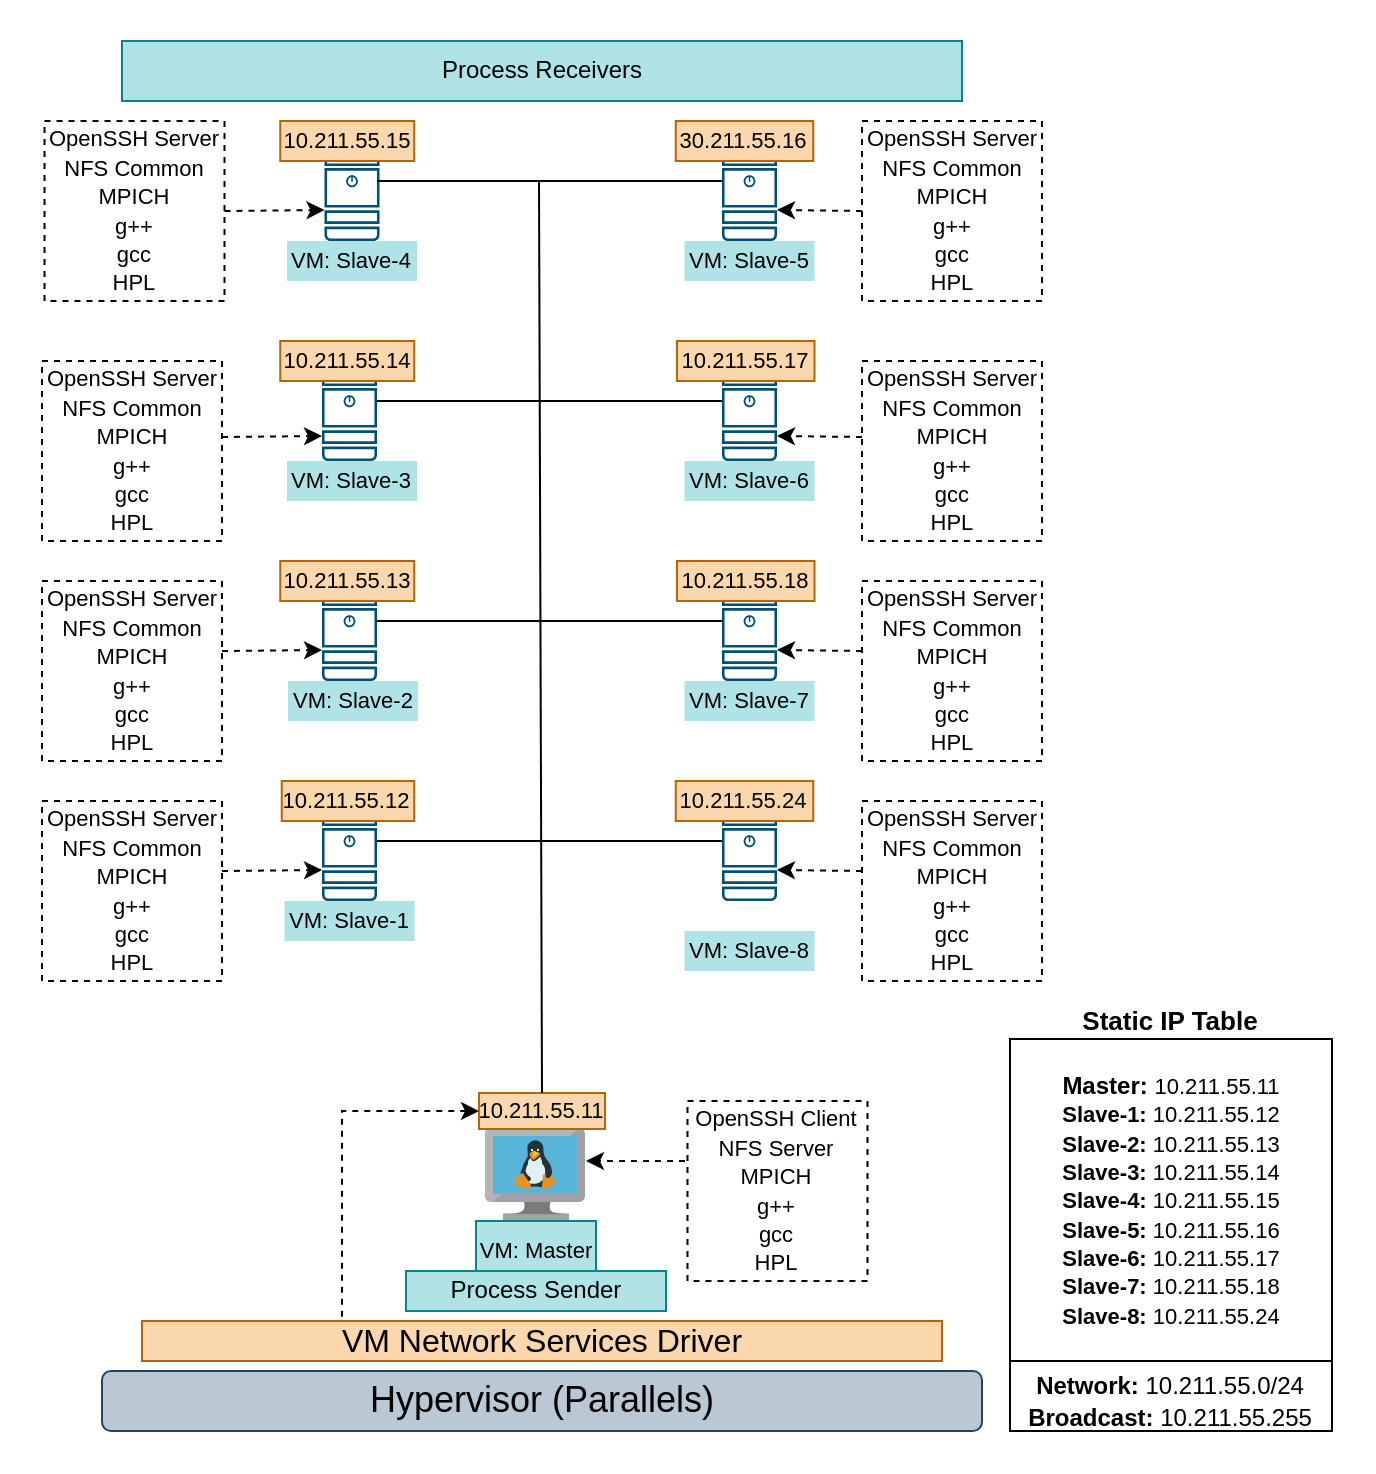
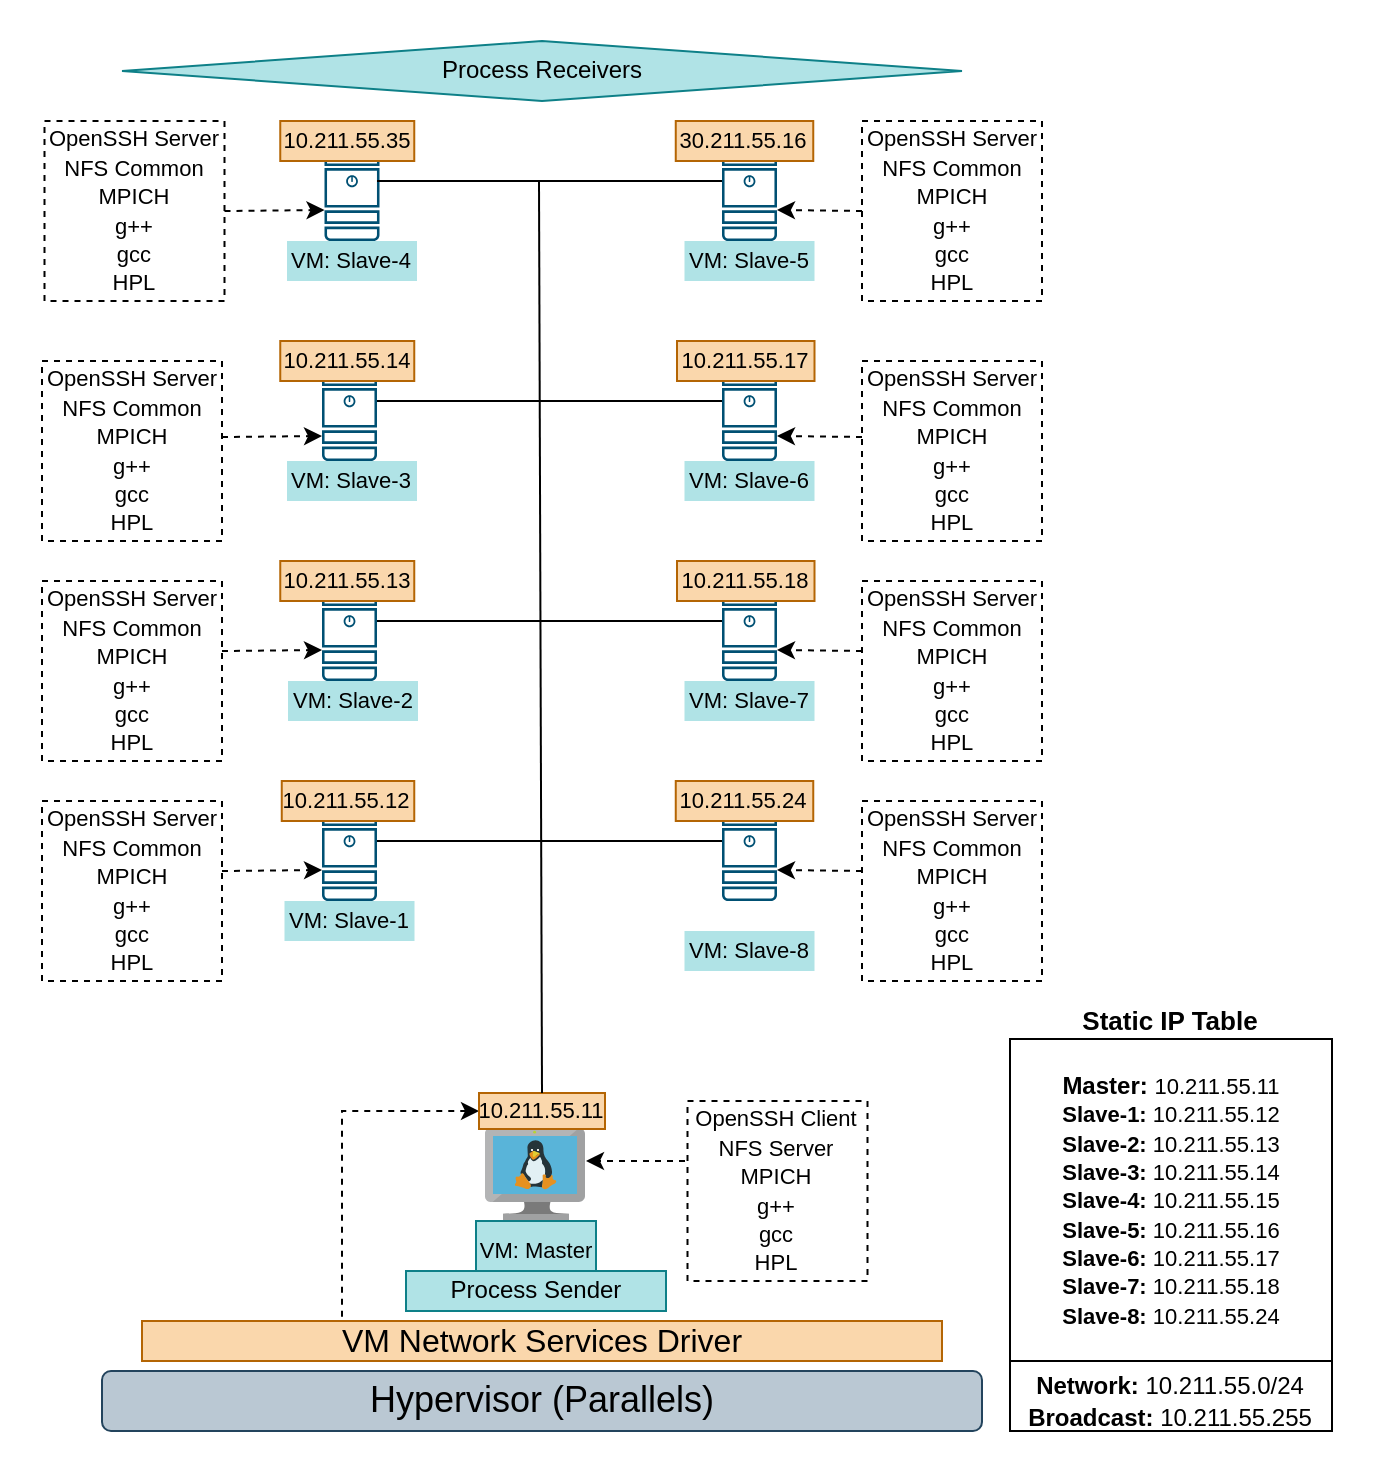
node "Process Receivers": shape rectangle -> diamond
node "10.211.55.15": label "10.211.55.15" -> "10.211.55.35"
